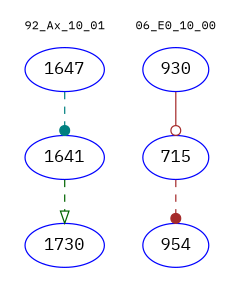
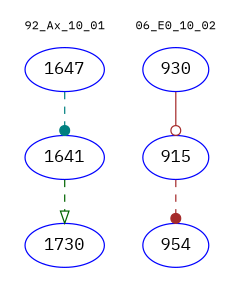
cluster "06_E0_10_00": label "06_E0_10_00" -> "06_E0_10_02"
node "715": label "715" -> "915"
